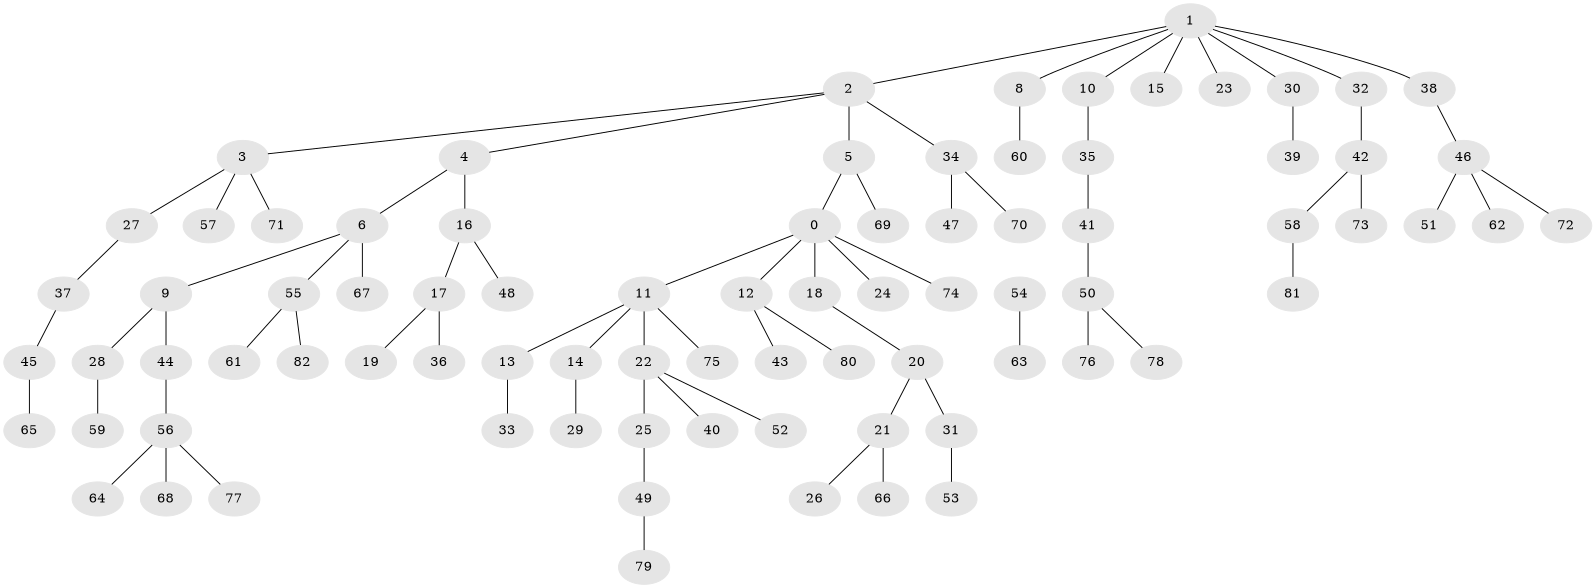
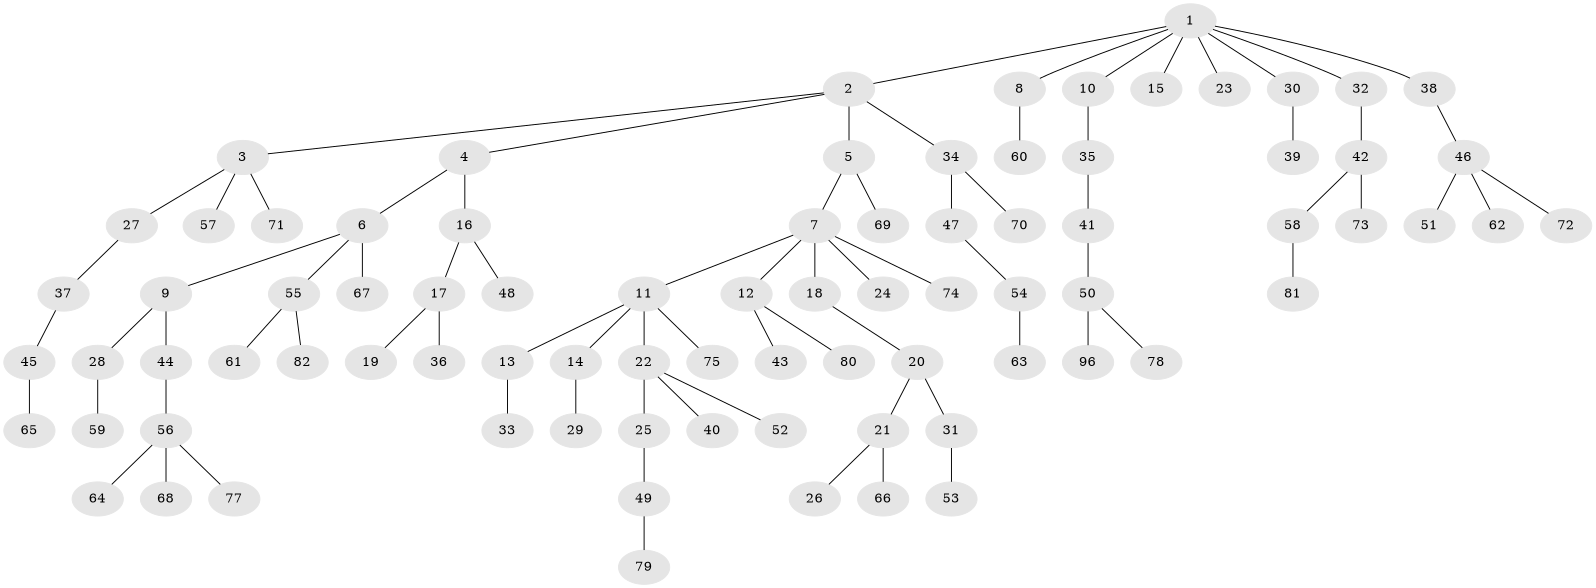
node "0": label "0" -> "7"
edge "47" -- "54": added
node "76": label "76" -> "96"
